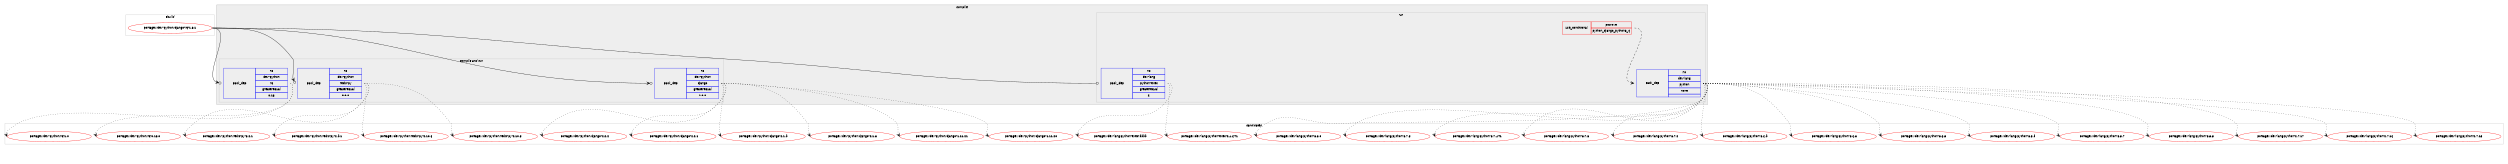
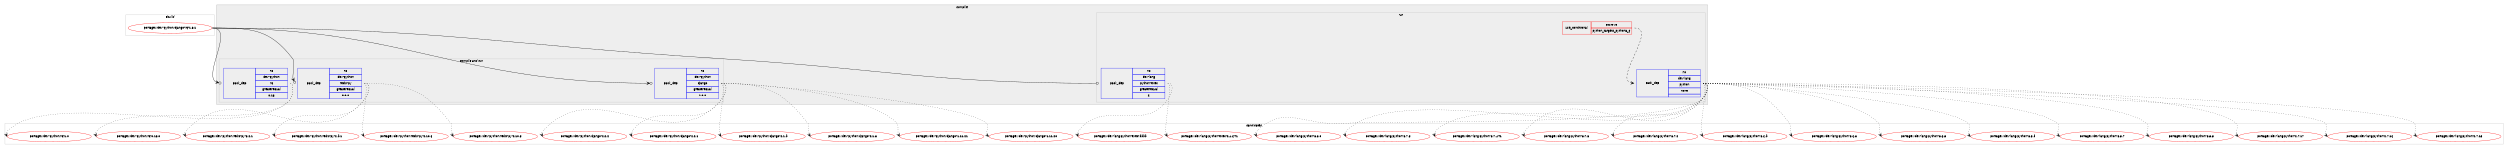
node "use_conditional": text "python_django_python3_6" -> "python_targets_python3_6"
